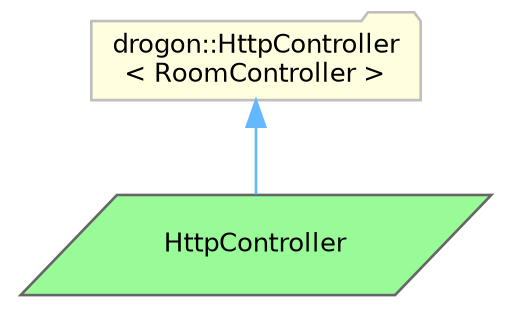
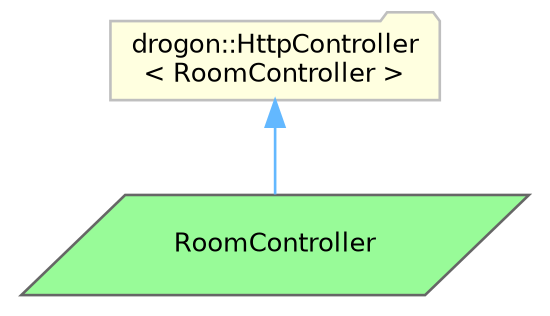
node "HttpController": label "HttpController" -> "RoomController"
